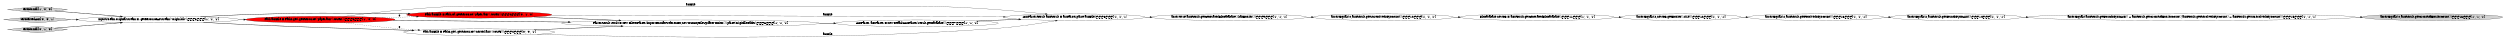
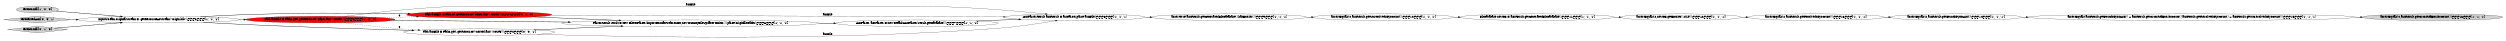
node "testNormal['1', '0', '0']": shape diamond -> ellipse
